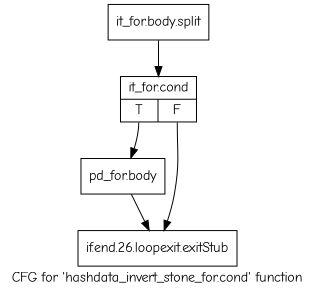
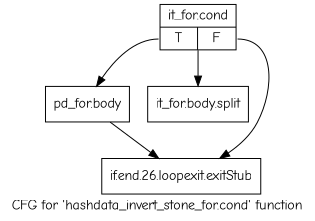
edge "it_for.body.split" -> "it_for.cond": reversed
